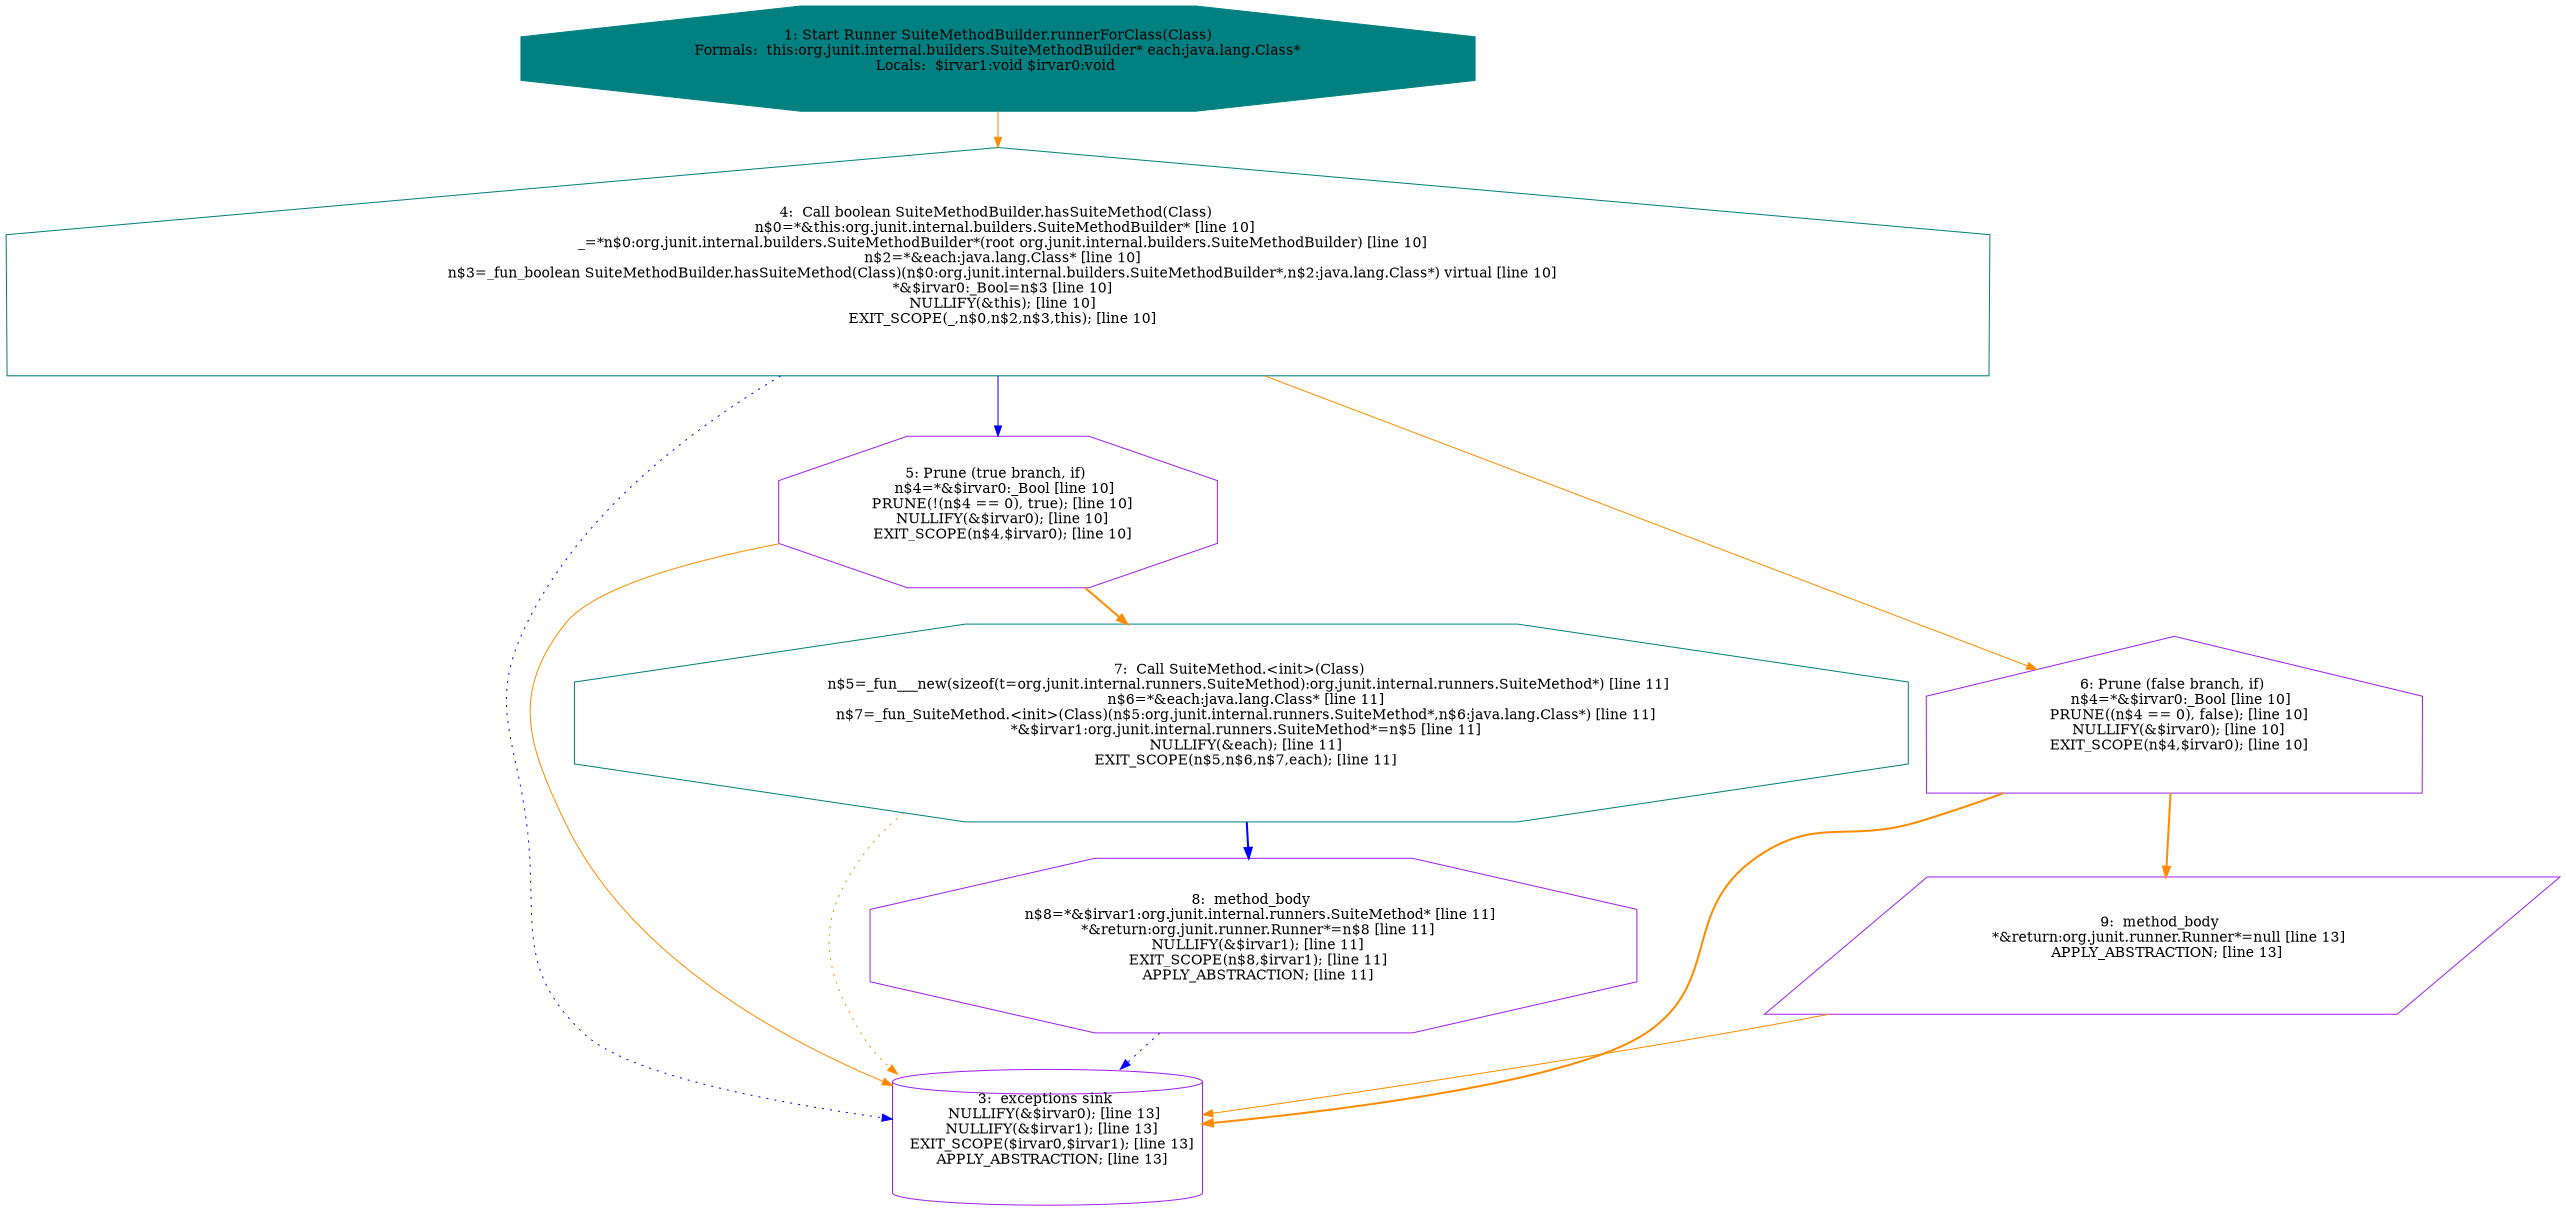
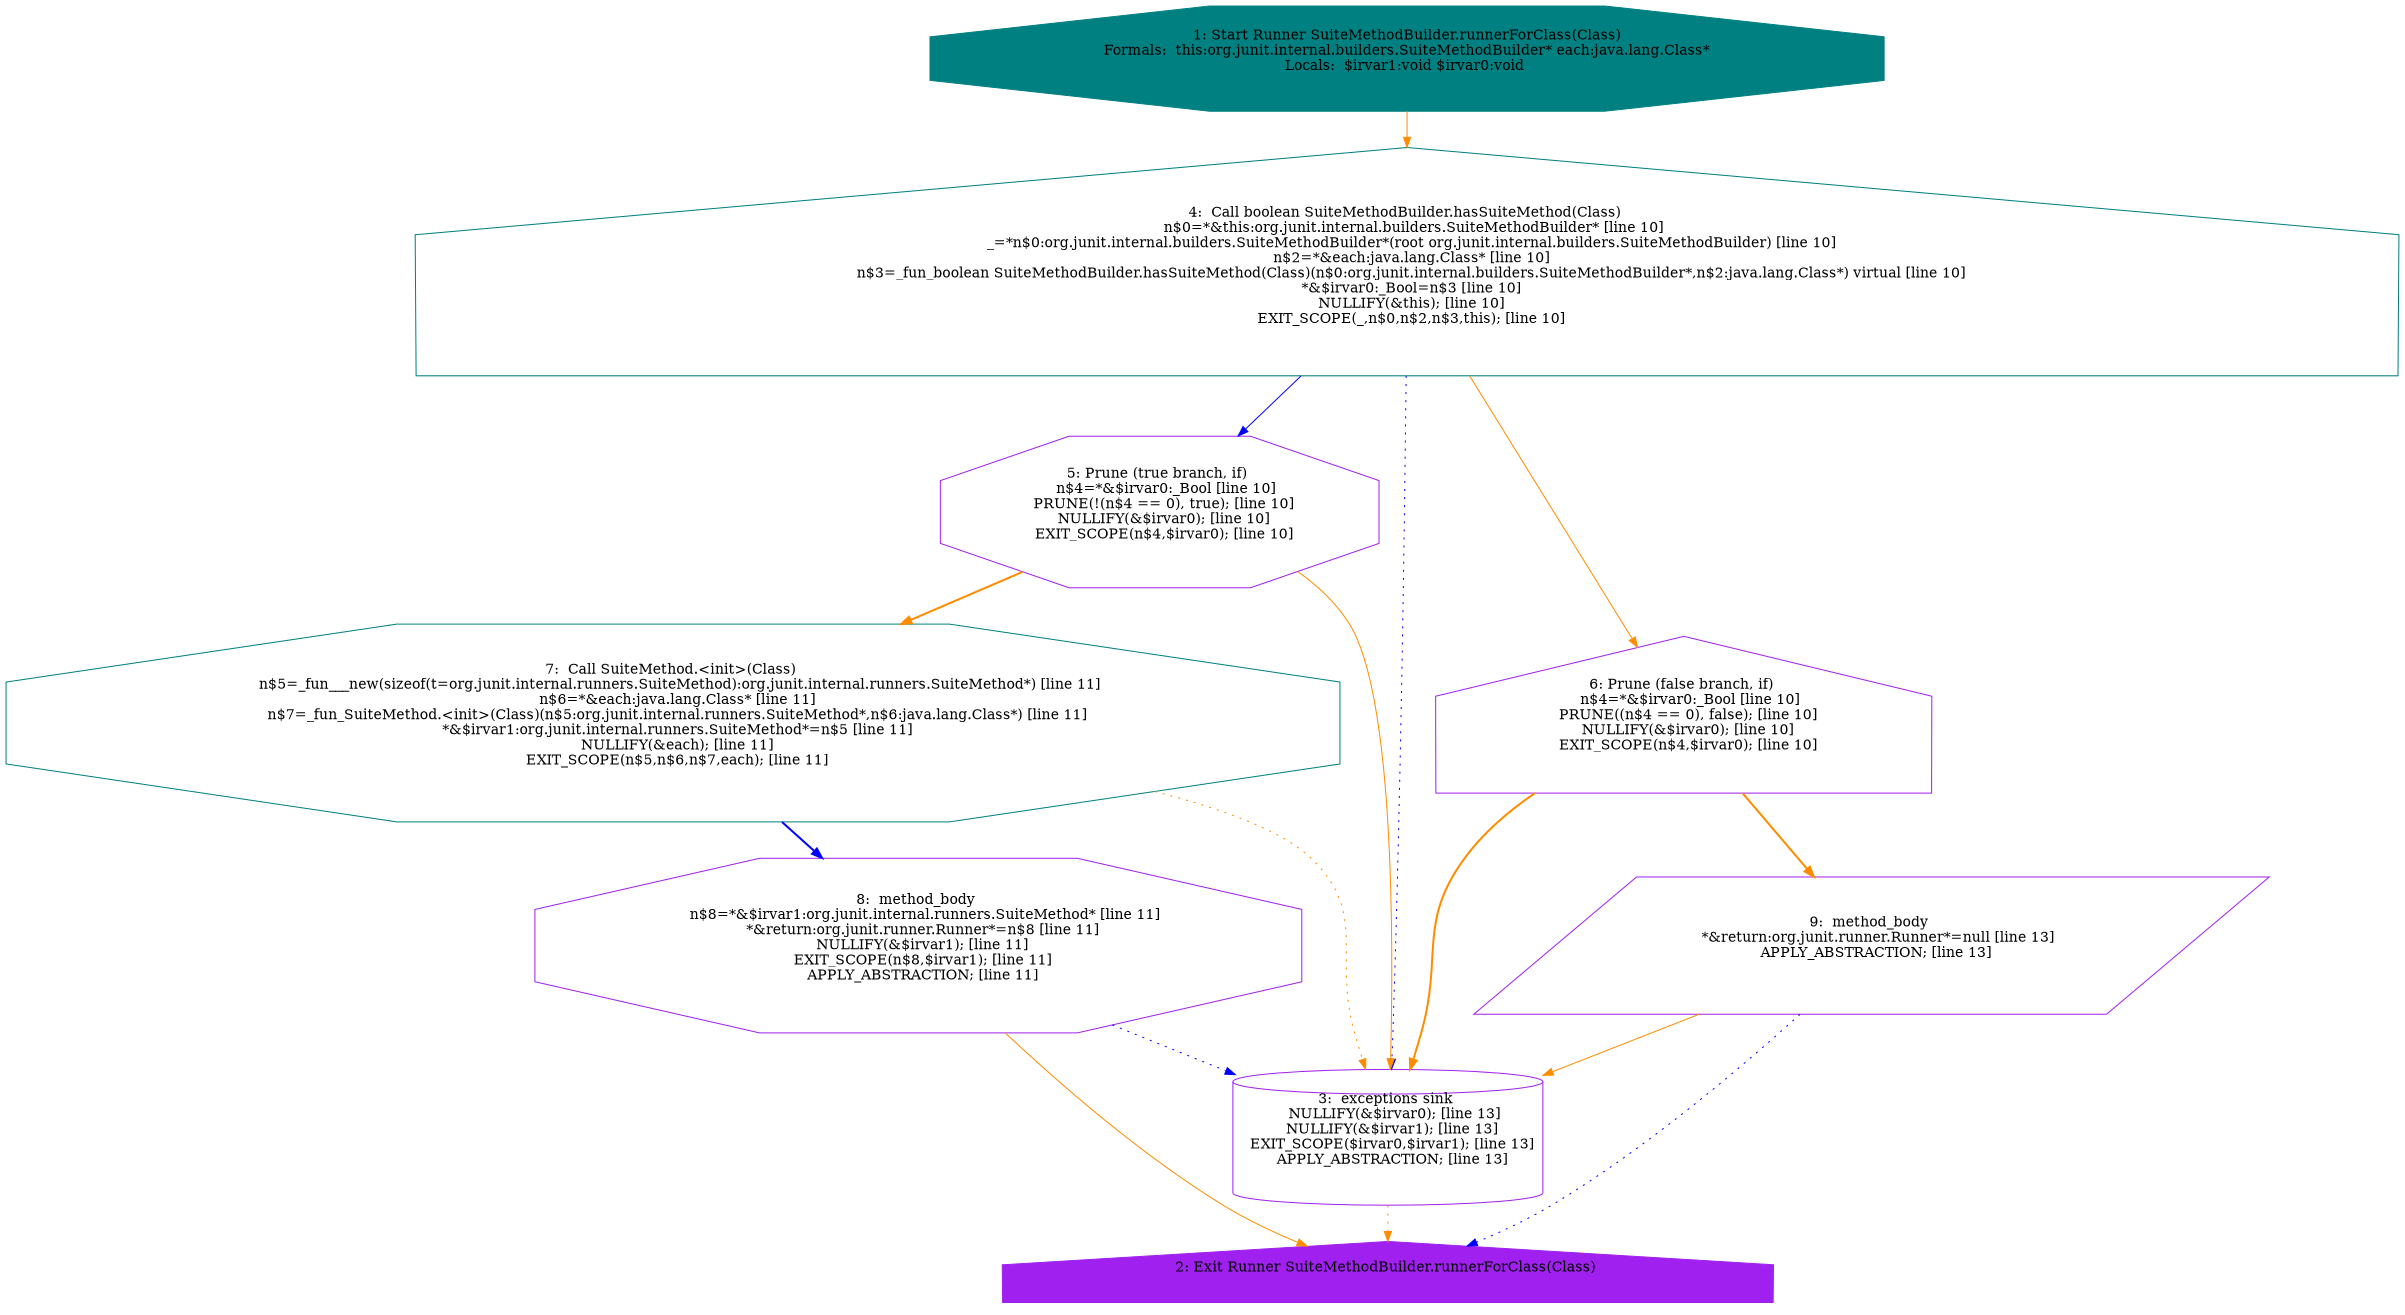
node "2: Exit Runner SuiteMethodBuilder.runnerForClass(Class)": added
